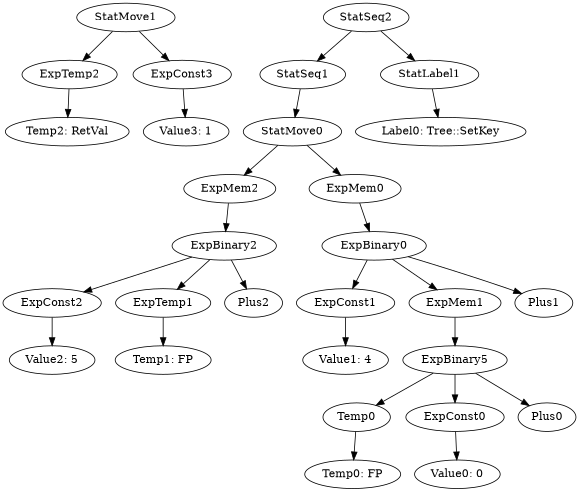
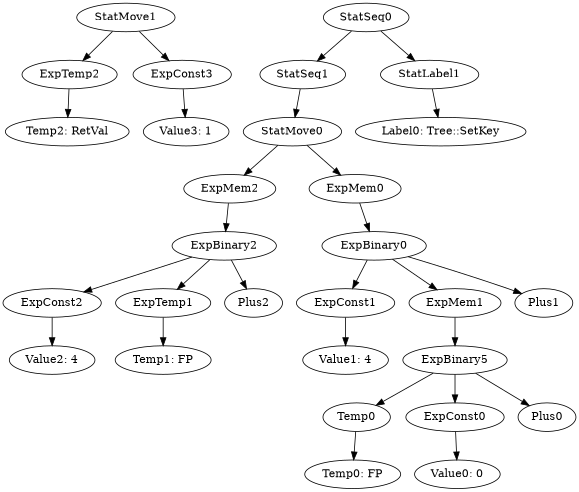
node "StatSeq2": label "StatSeq2" -> "StatSeq0"
node "Value2: 5": label "Value2: 5" -> "Value2: 4"
